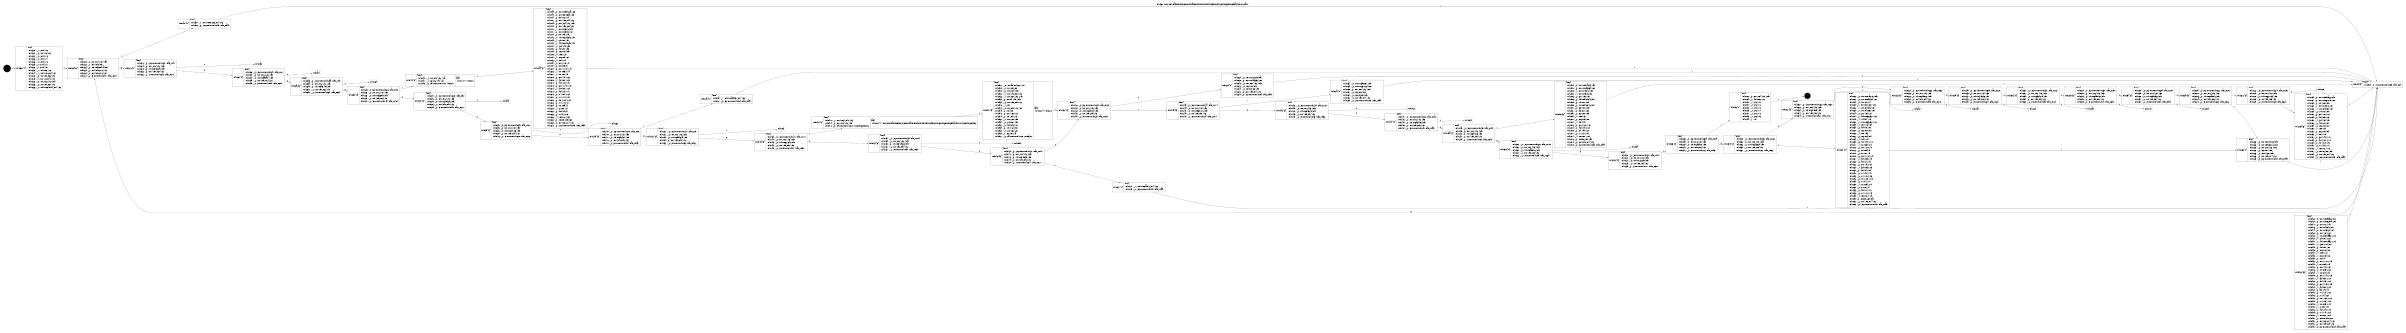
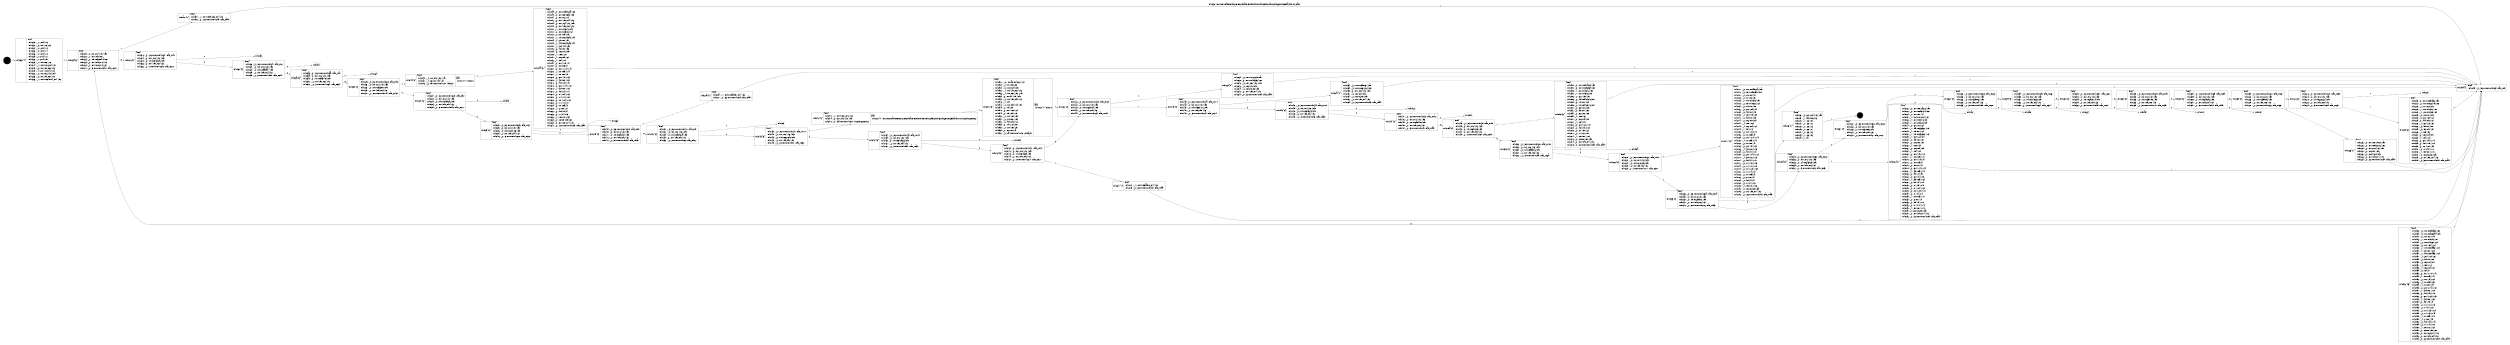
node "0x402717 [134]": added
edge "0x402c23 [151]" -> "0x402853 [27]": now "0x402c23 [151]" -> "0x402dc9 [5]"
